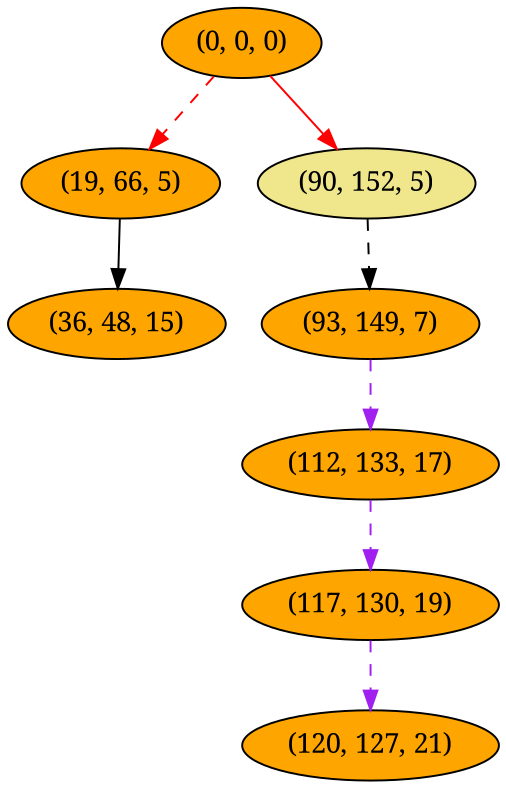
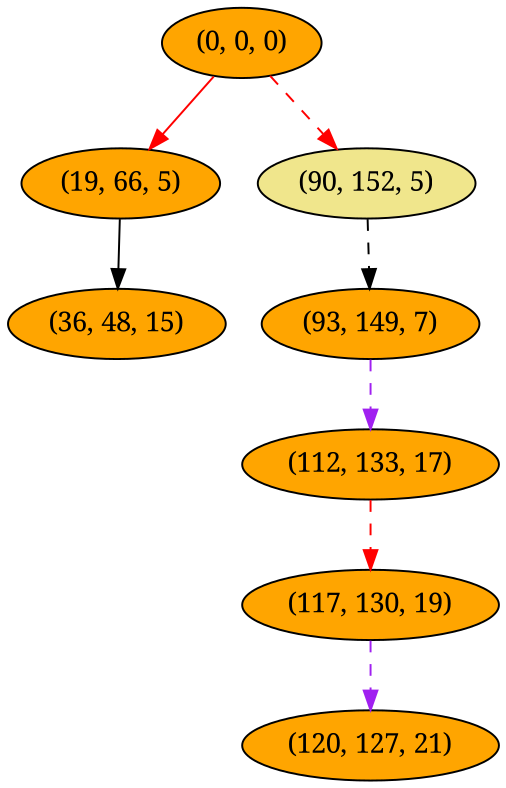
edge "(0, 0, 0)" -> "(19, 66, 5)": style dashed -> solid
edge "(0, 0, 0)" -> "(90, 152, 5)": style solid -> dashed
edge "(112, 133, 17)" -> "(117, 130, 19)": color purple -> red
